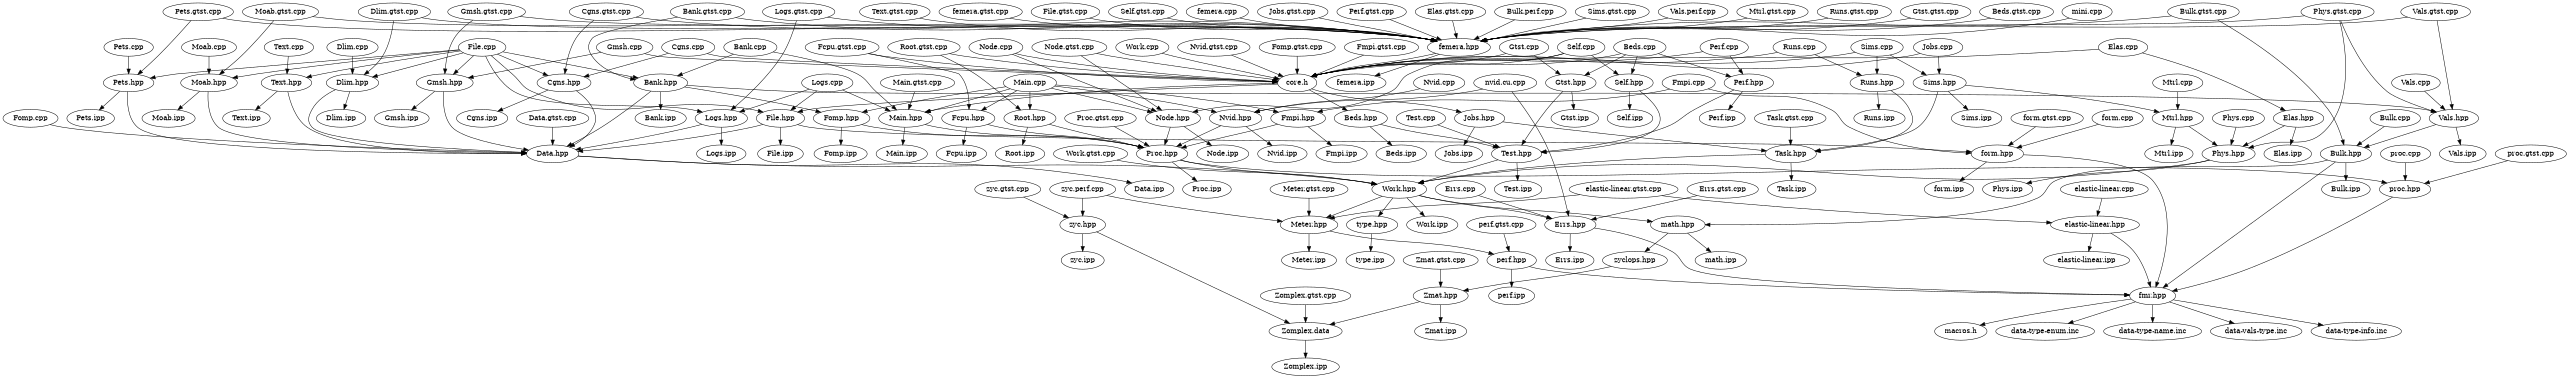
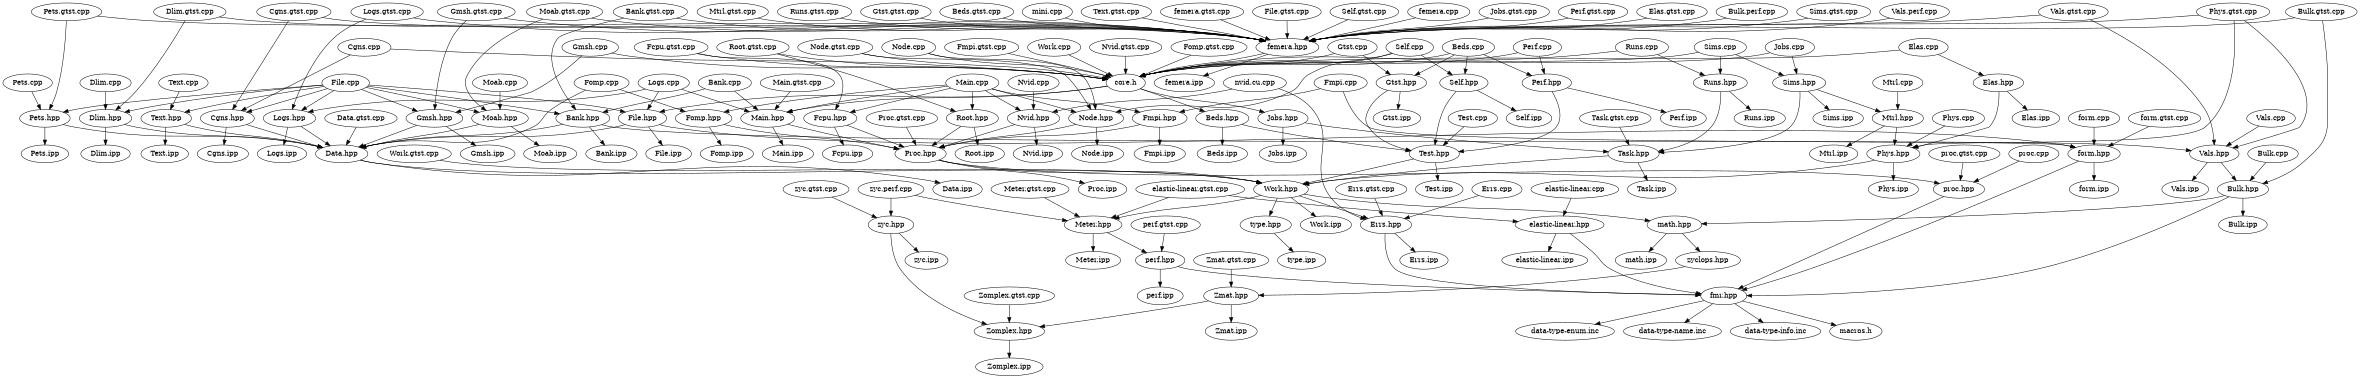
edge "Bank.hpp" -> "Fomp.hpp": now "Fomp.cpp" -> "Fomp.hpp"
node "Zomplex.data": label "Zomplex.data" -> "Zomplex.hpp"
node "data-vals-type.inc": removed
